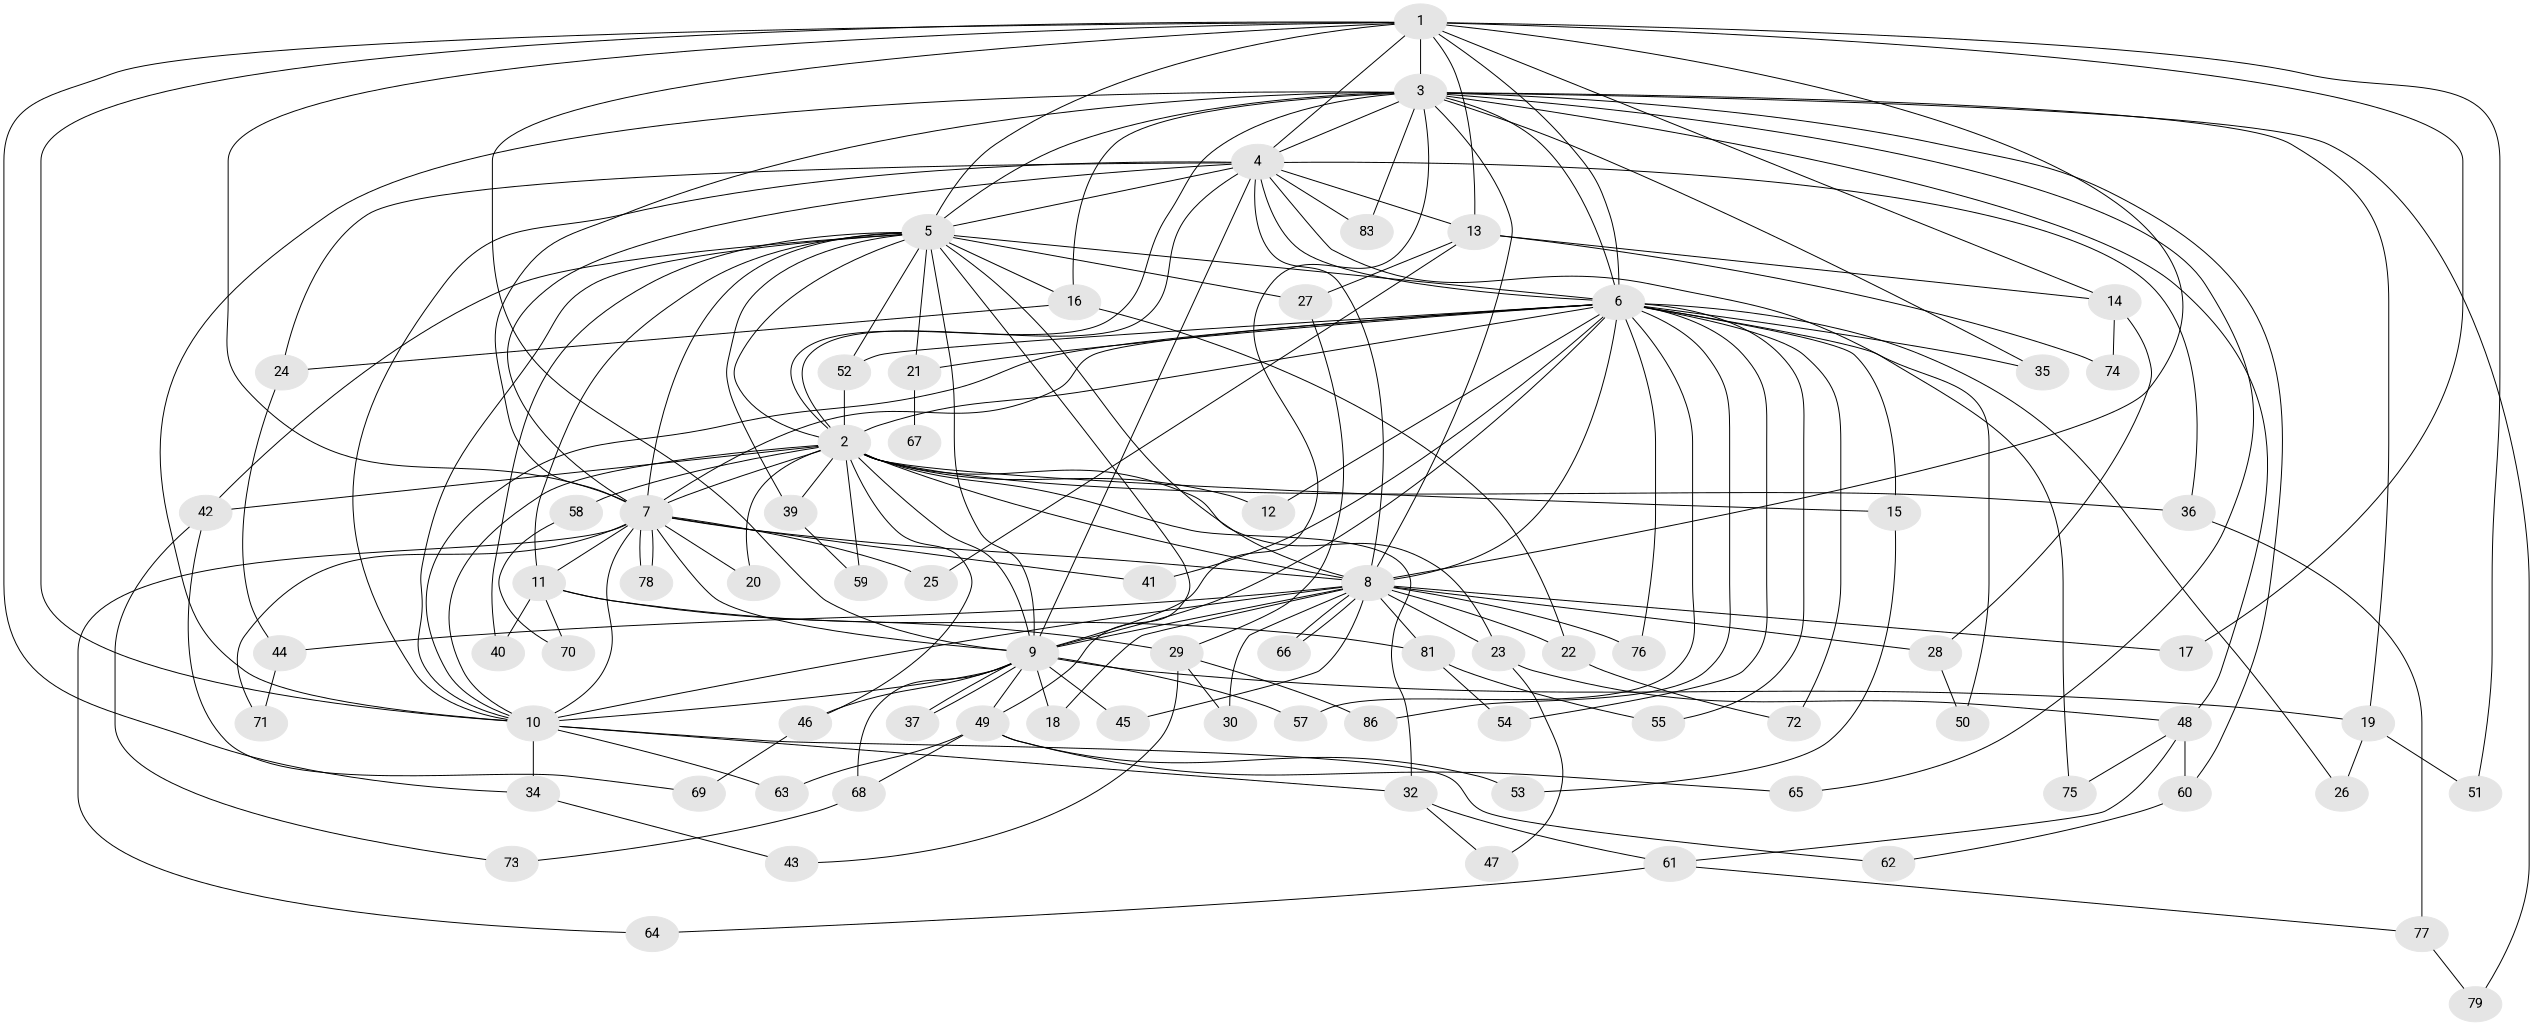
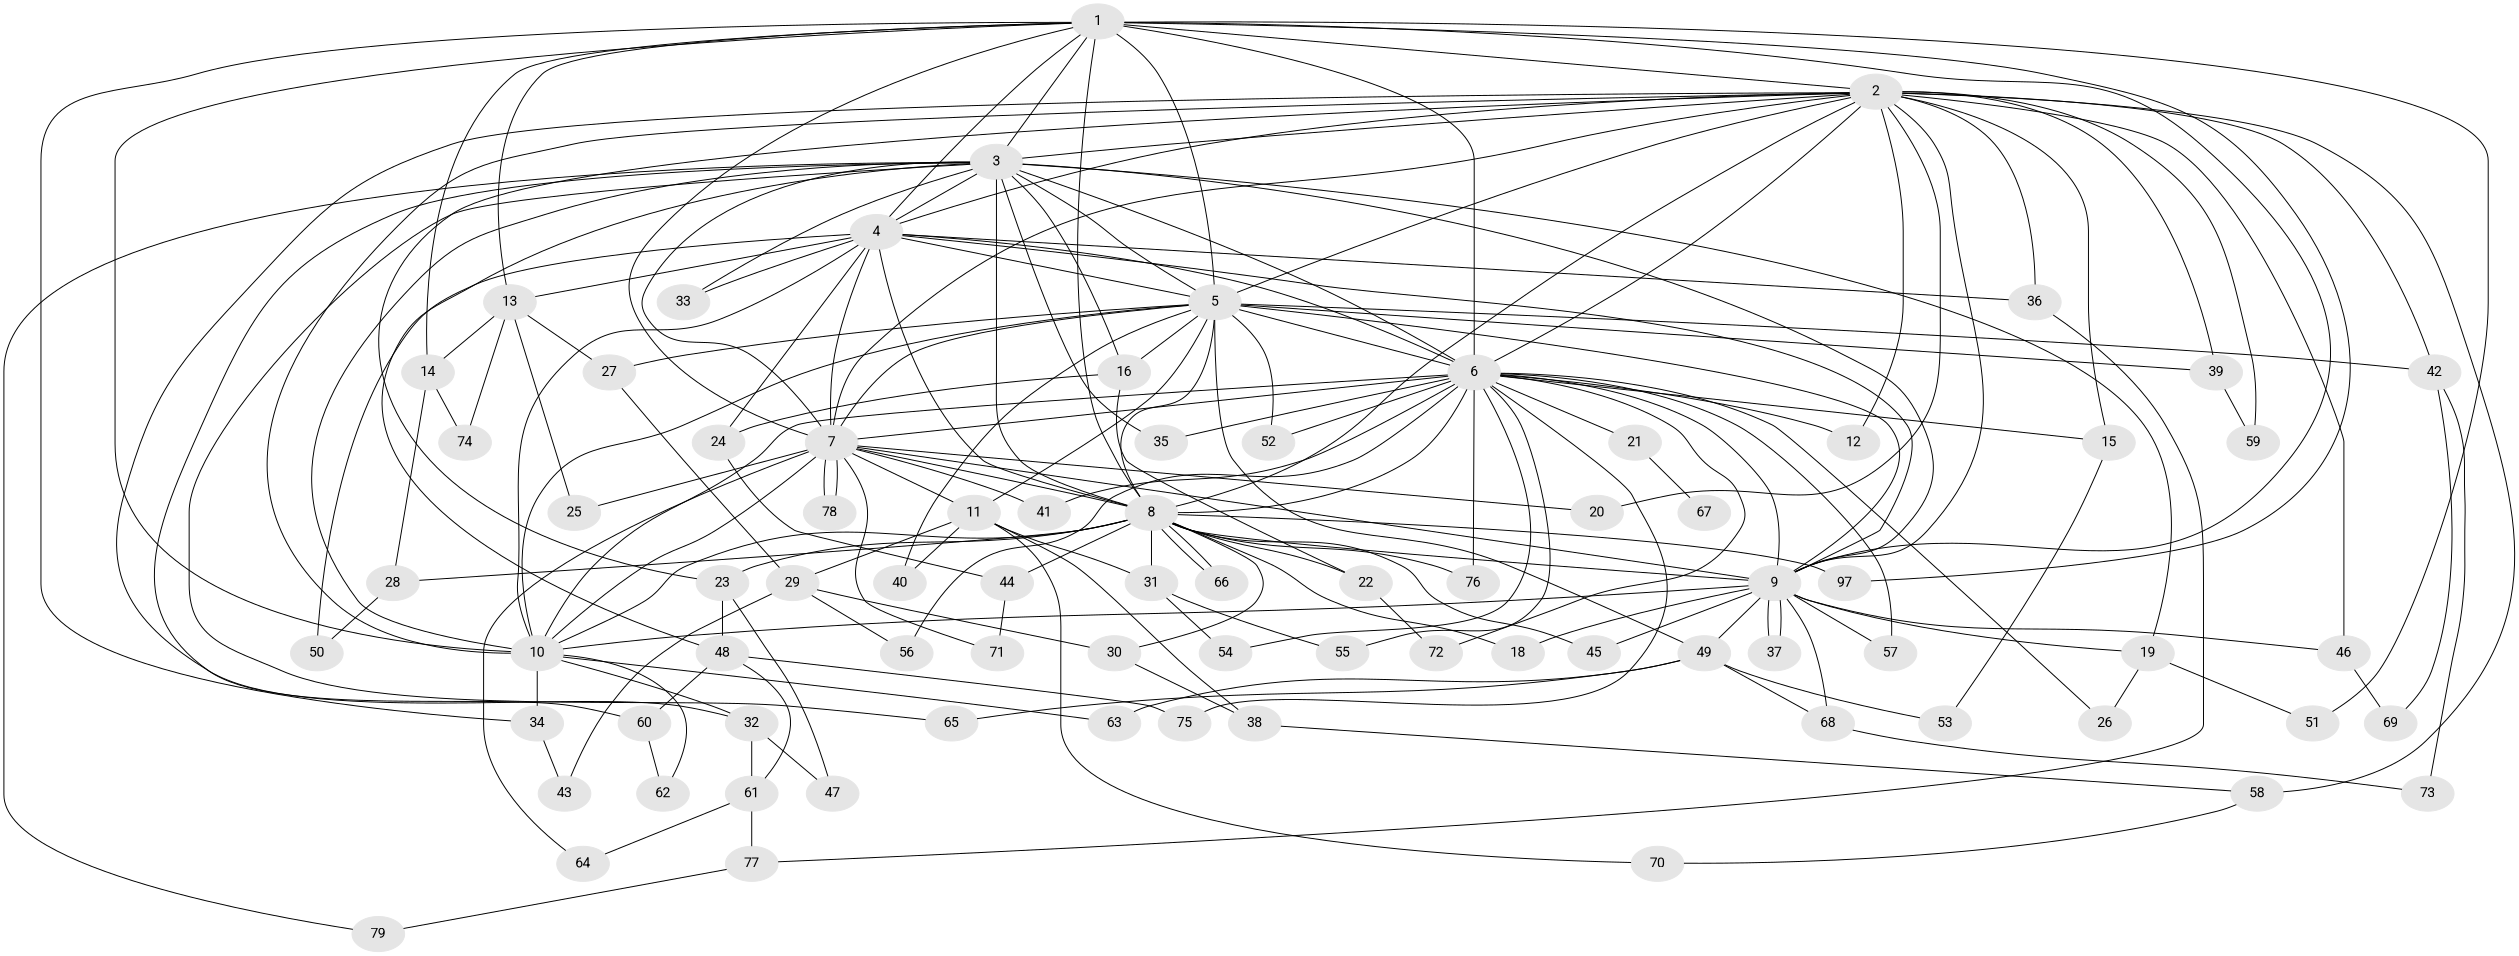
node "83": label "83" -> "33"
edge "5" -- "21": removed
edge "52" -- "2": now "1" -- "2"
node "81": label "81" -> "31"
node "17": label "17" -> "97"
node "38": added
node "86": label "86" -> "56"
